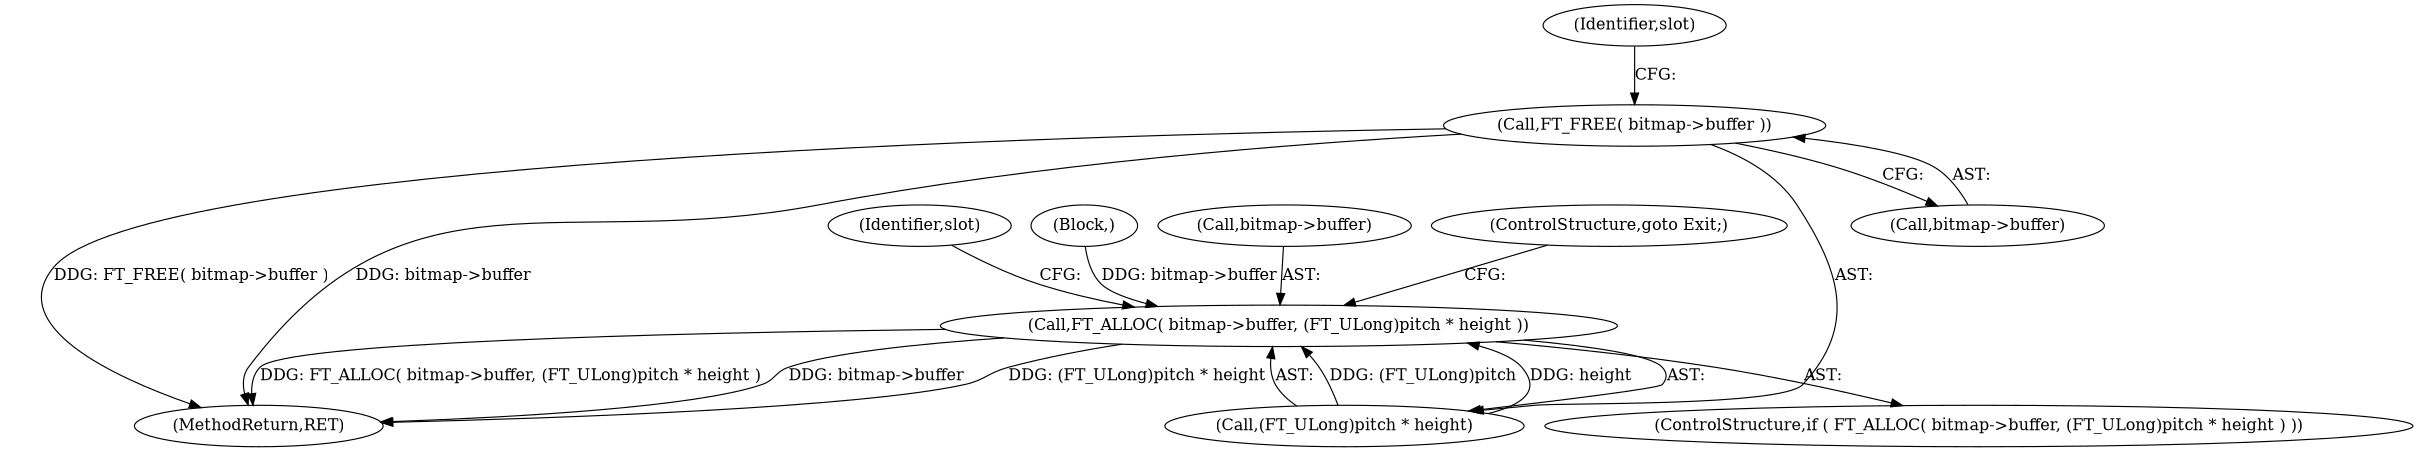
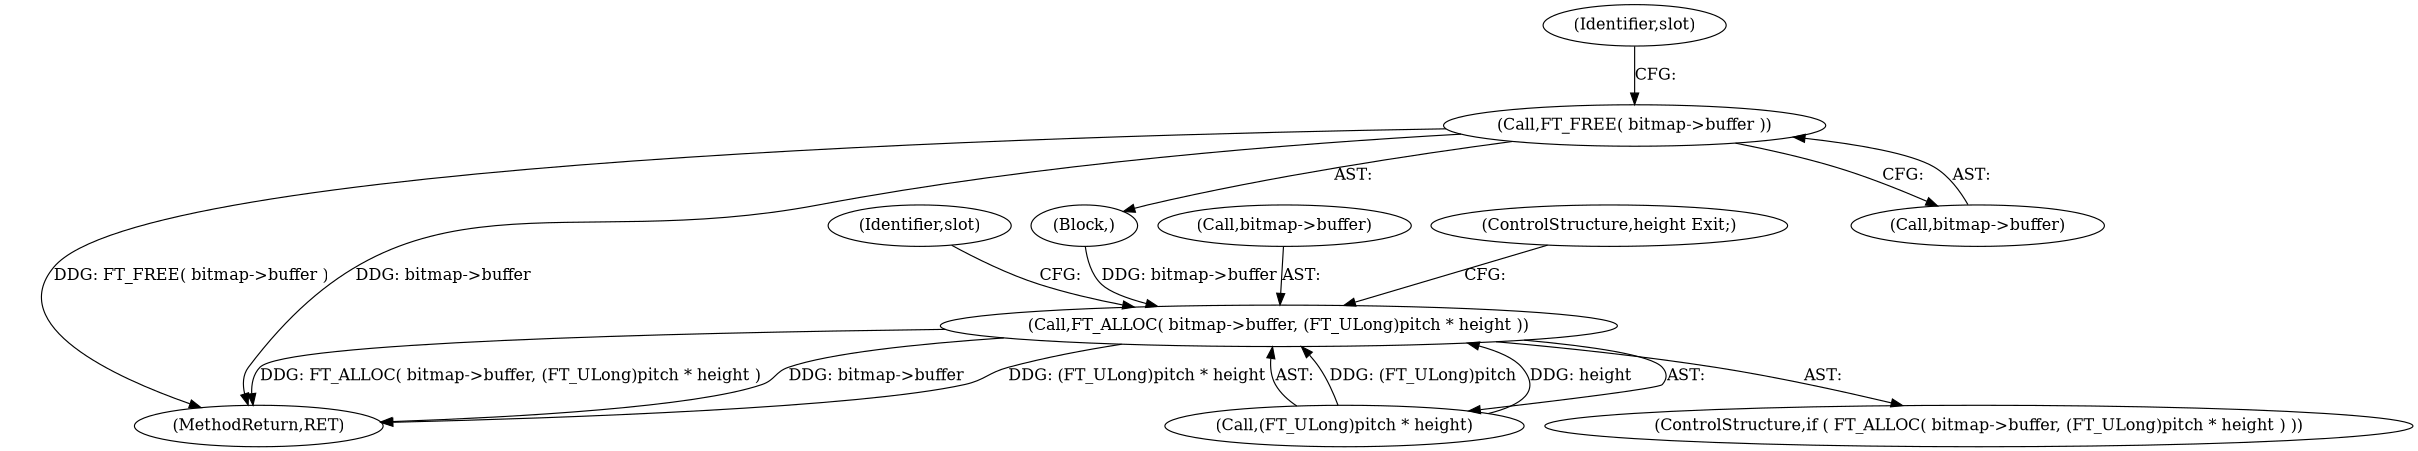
node "(ControlStructure,goto Exit;)": label "(ControlStructure,goto Exit;)" -> "(ControlStructure,height Exit;)"
edge "(Call,FT_FREE( bitmap->buffer ))" -> "(Call,(FT_ULong)pitch * height)": now "(Call,FT_FREE( bitmap->buffer ))" -> "(Block,)"
